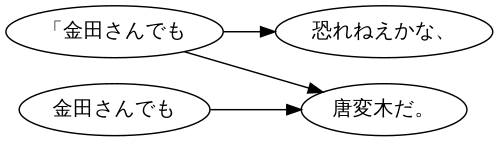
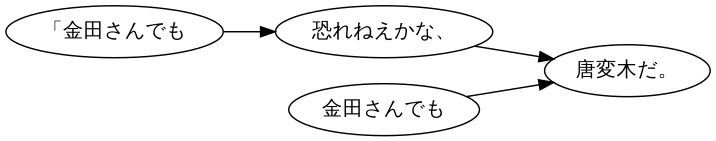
edge "「金田さんでも" -> "唐変木だ。": now "恐れねえかな、" -> "唐変木だ。"
